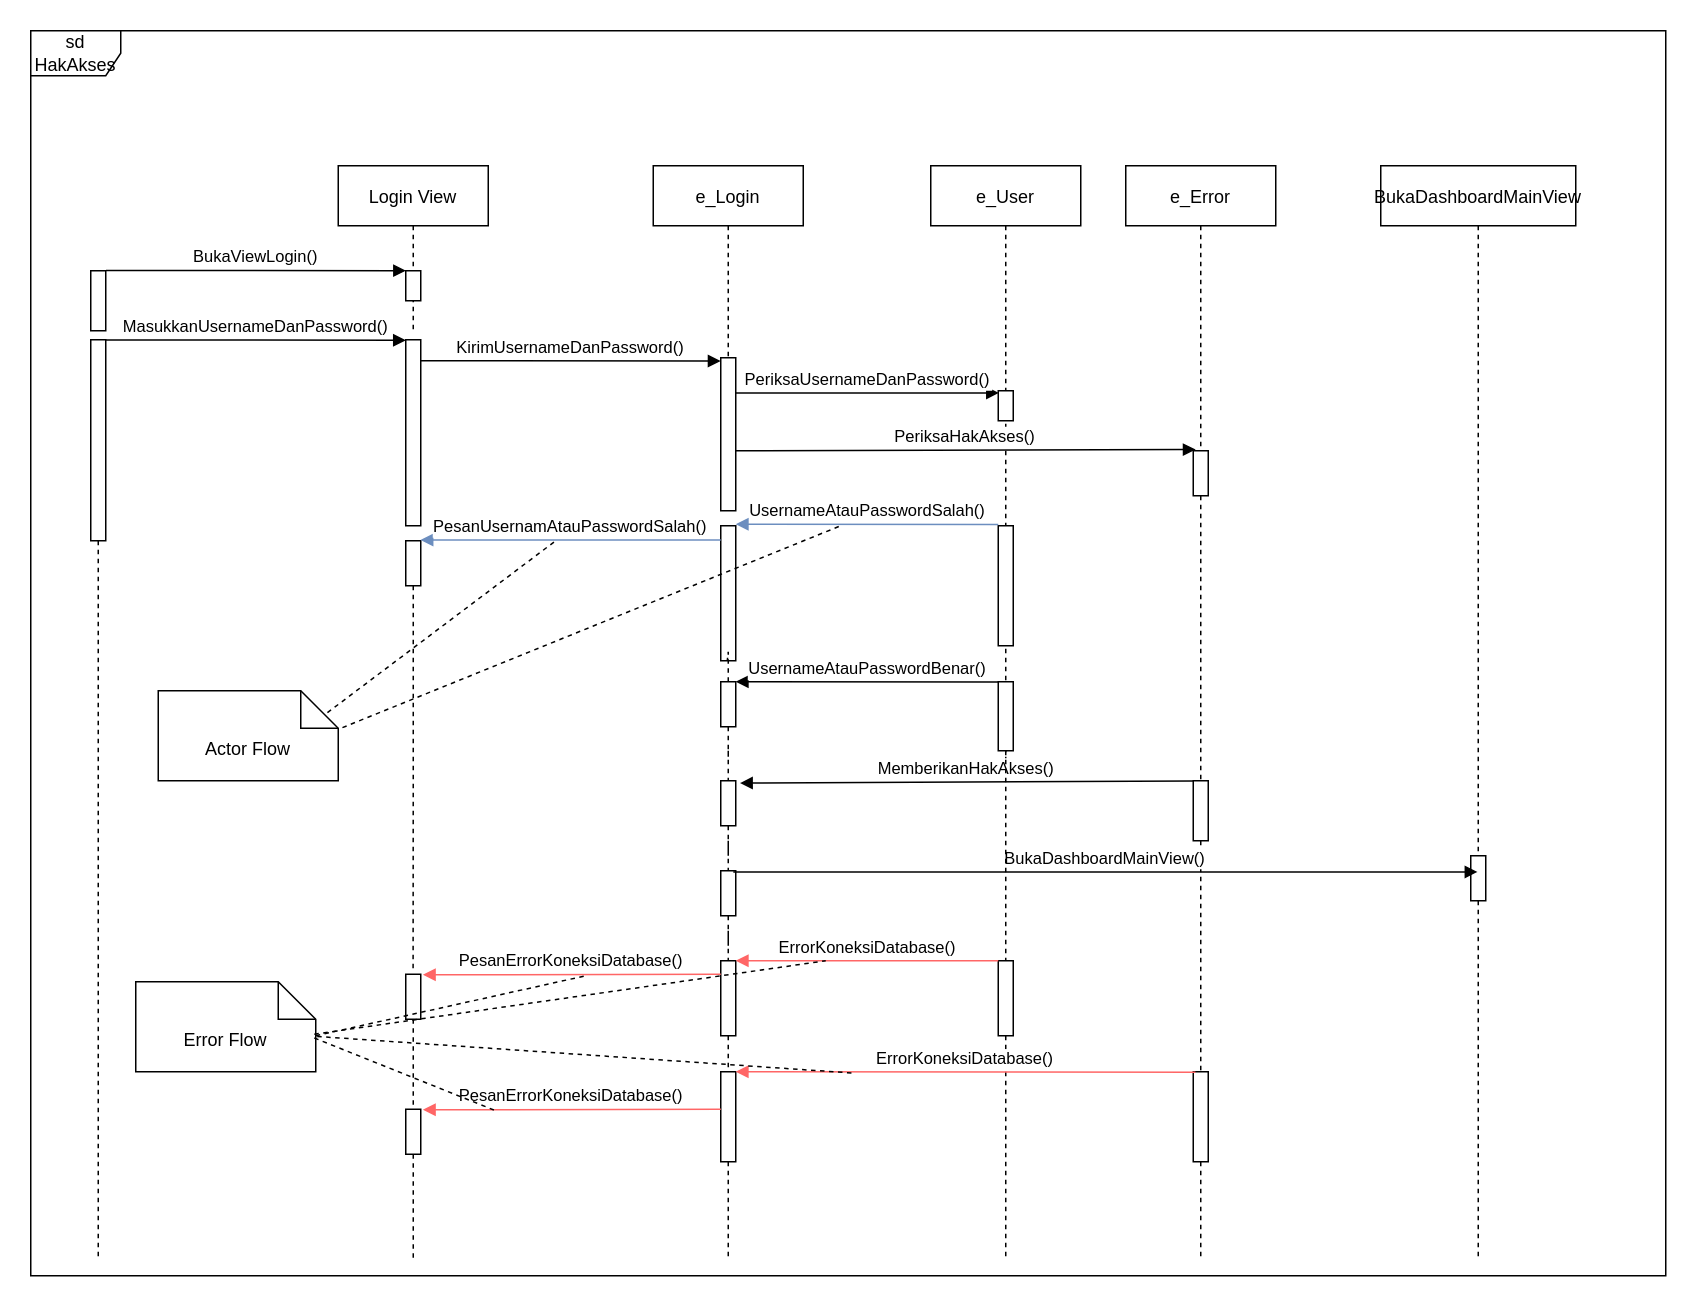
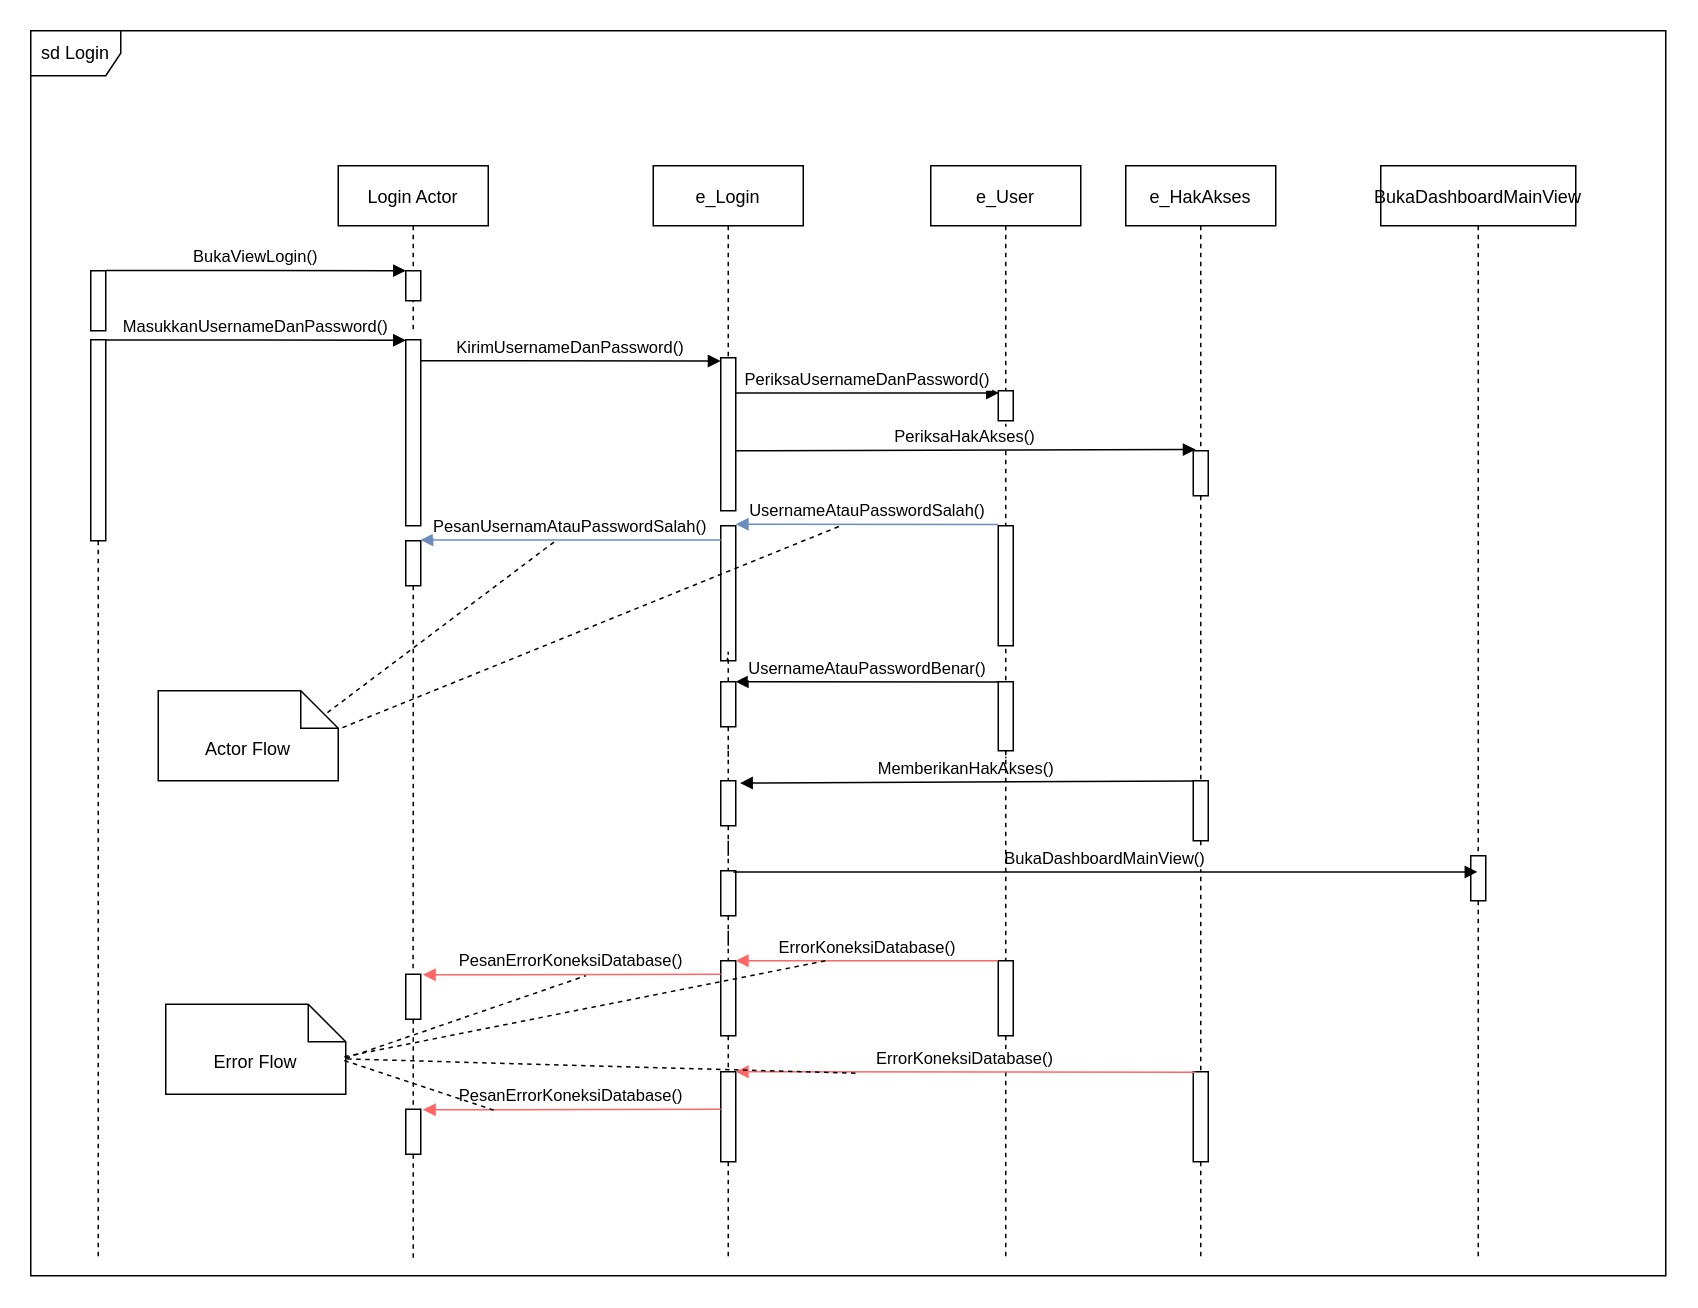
node "sd HakAkses": label "sd HakAkses" -> "sd Login"
node "Login View": label "Login View" -> "Login Actor"
node "e_Error": label "e_Error" -> "e_HakAkses"
node "Error Flow": moved (226, 1027) -> (256, 1049)
